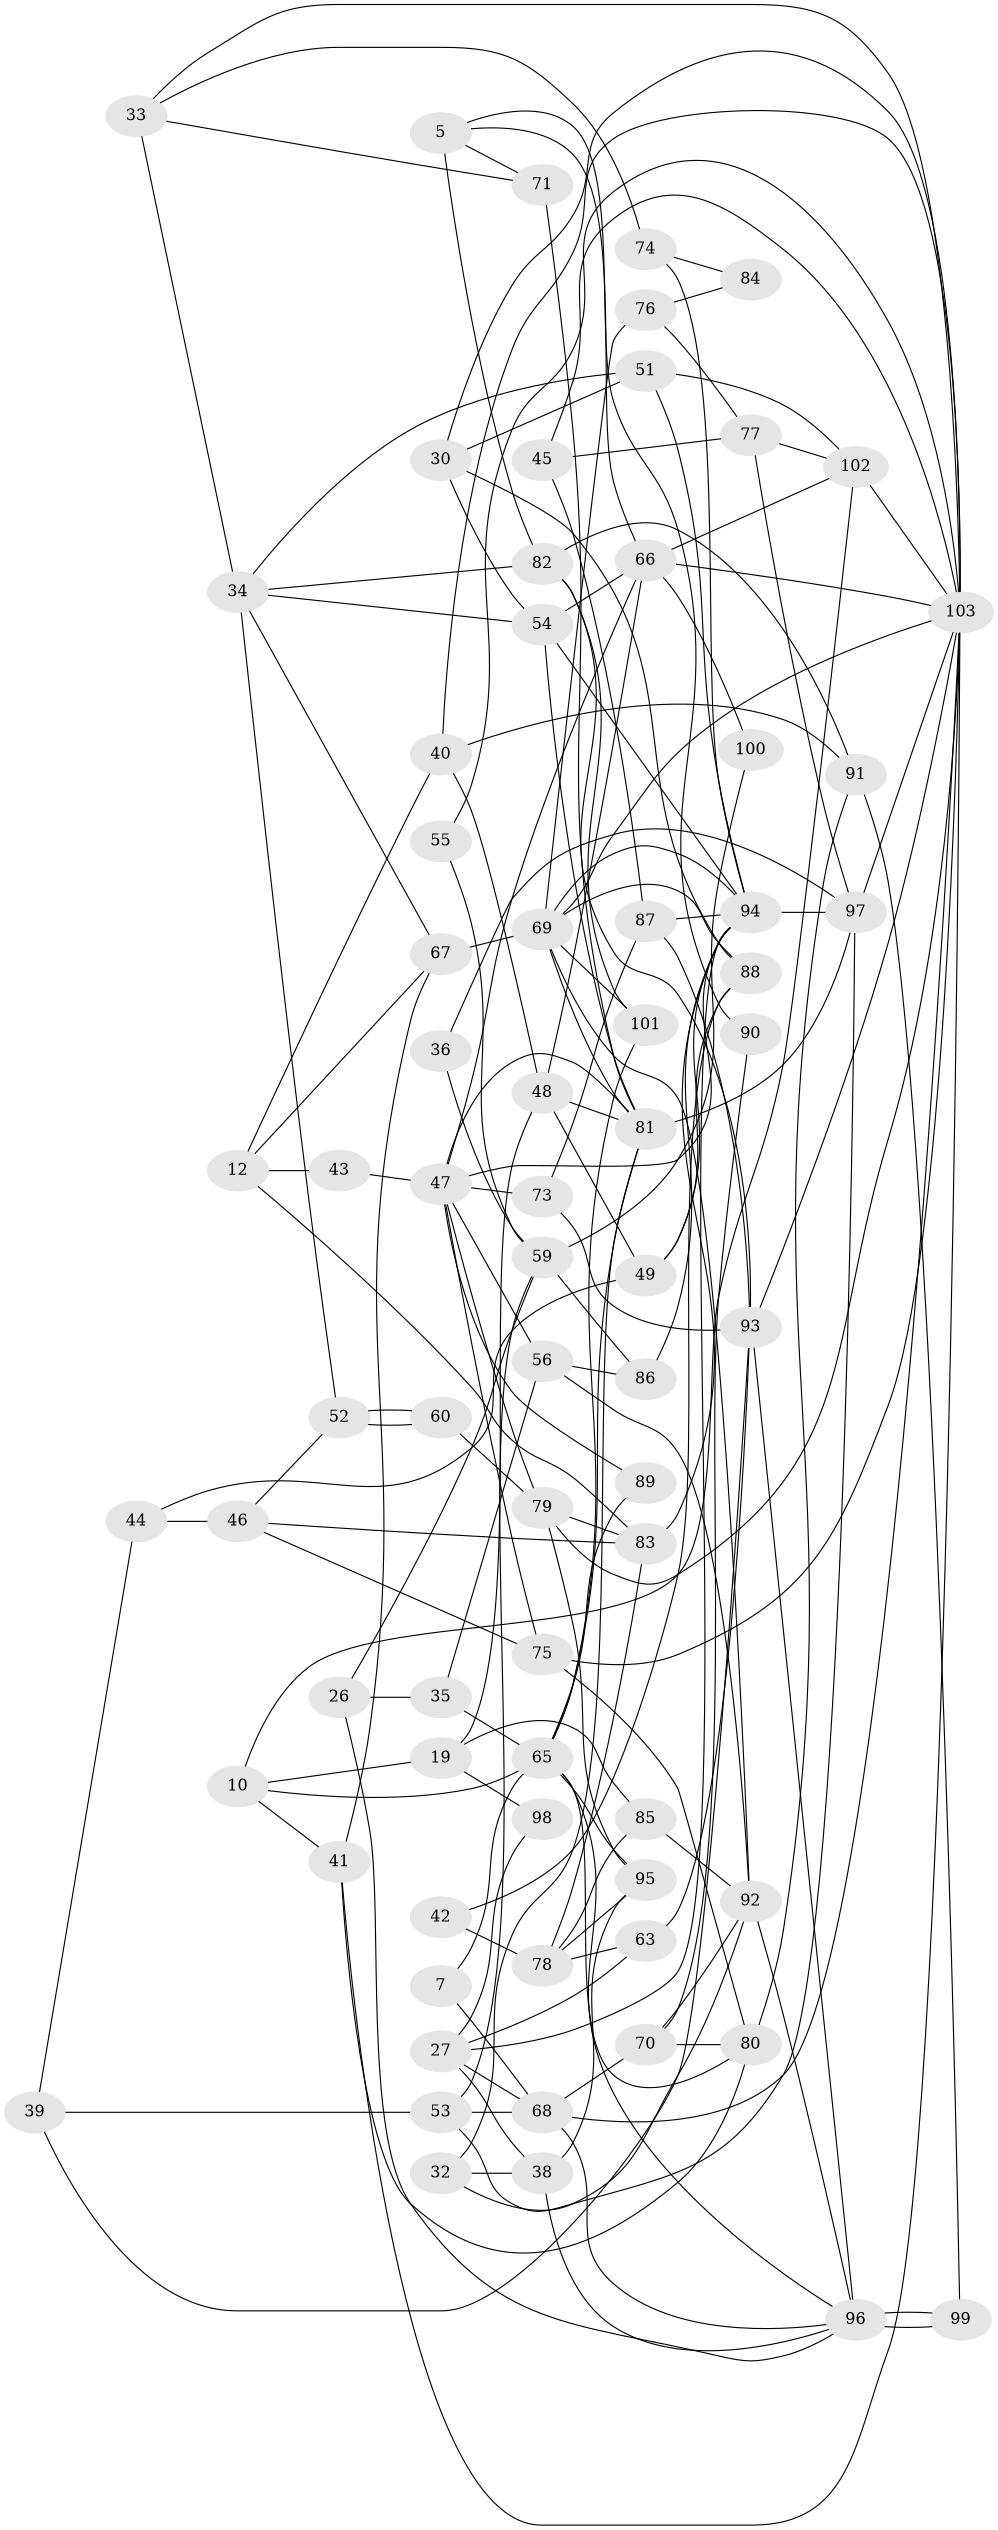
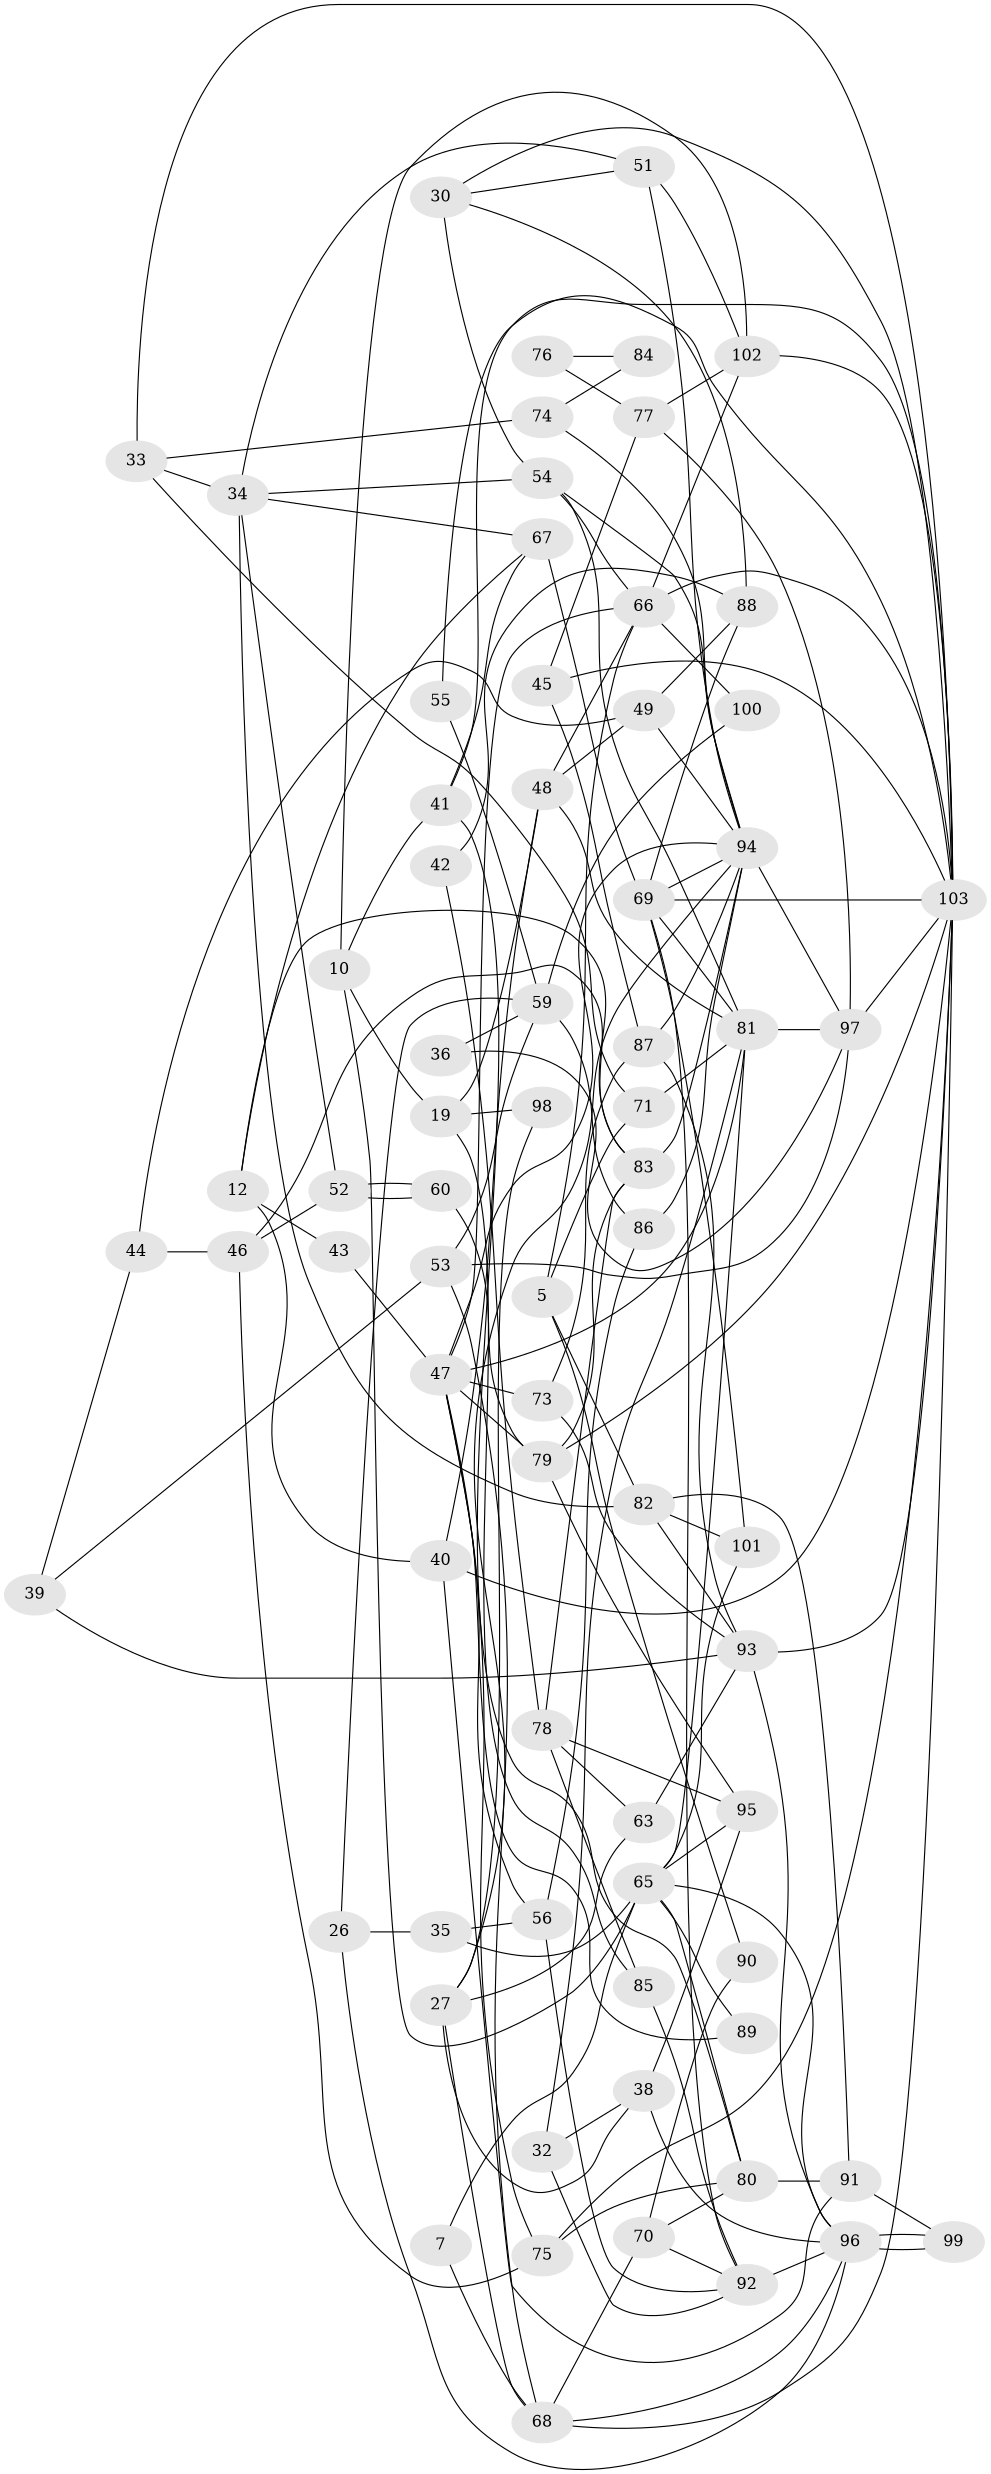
edge "76" -- "69": removed
